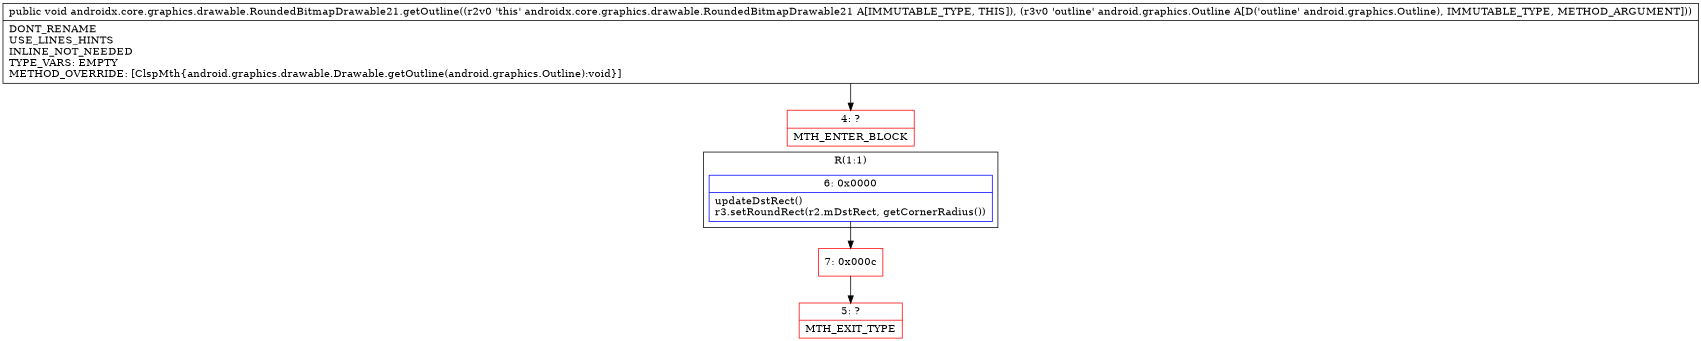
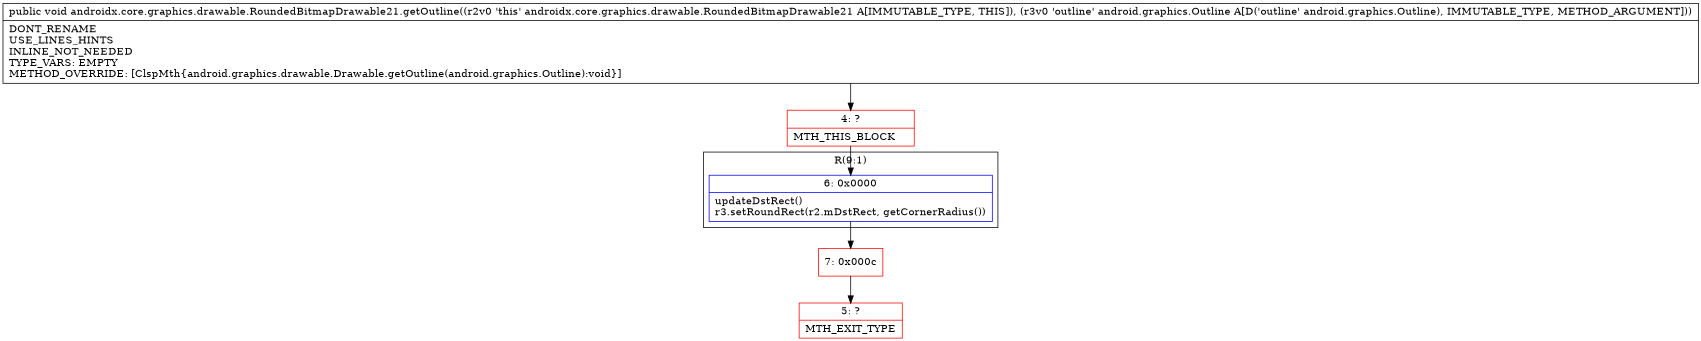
node "4: ?": text "MTH_ENTER_BLOCK" -> "MTH_THIS_BLOCK"
edge "4: ?" -> "6: 0x0000": added
cluster "R(1:1)": label "R(1:1)" -> "R(9:1)"
